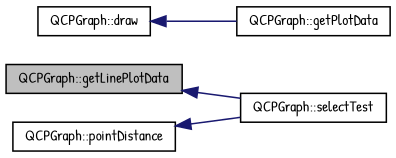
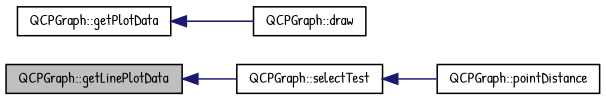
edge "QCPGraph::getPlotData" -> "QCPGraph::draw": reversed
edge "QCPGraph::selectTest" -> "QCPGraph::pointDistance": reversed
